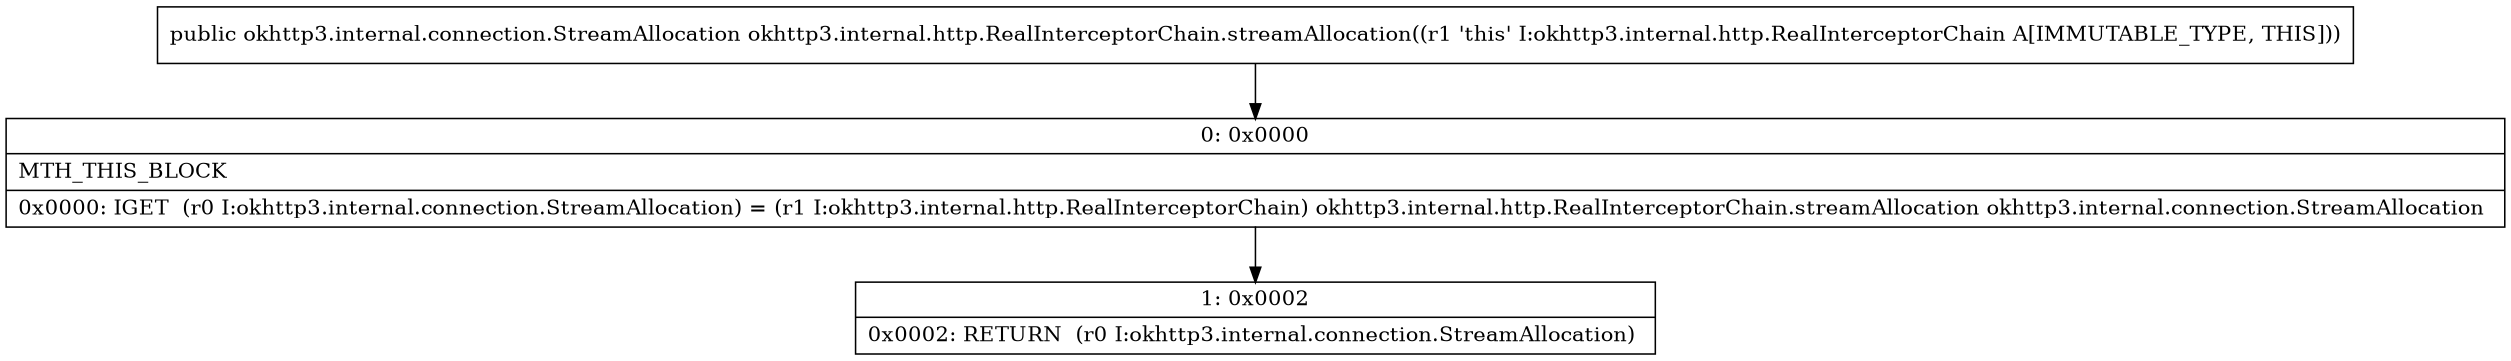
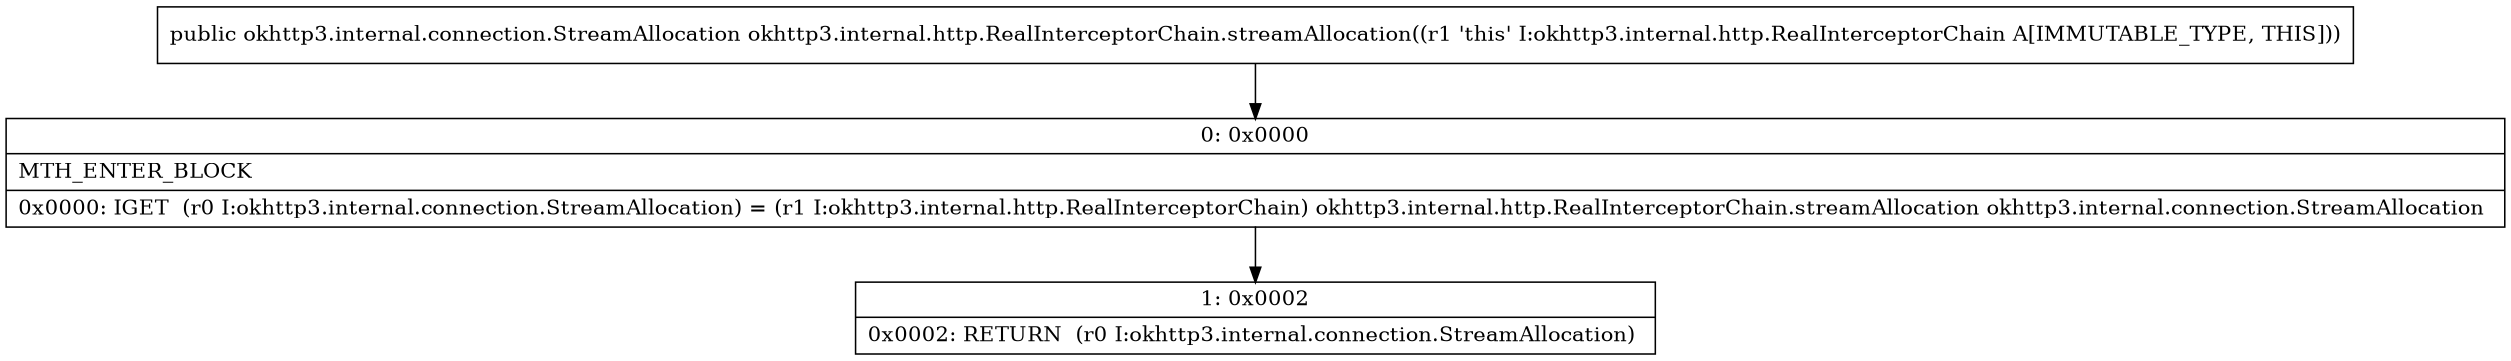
node "0: 0x0000": text "MTH_THIS_BLOCK" -> "MTH_ENTER_BLOCK"
